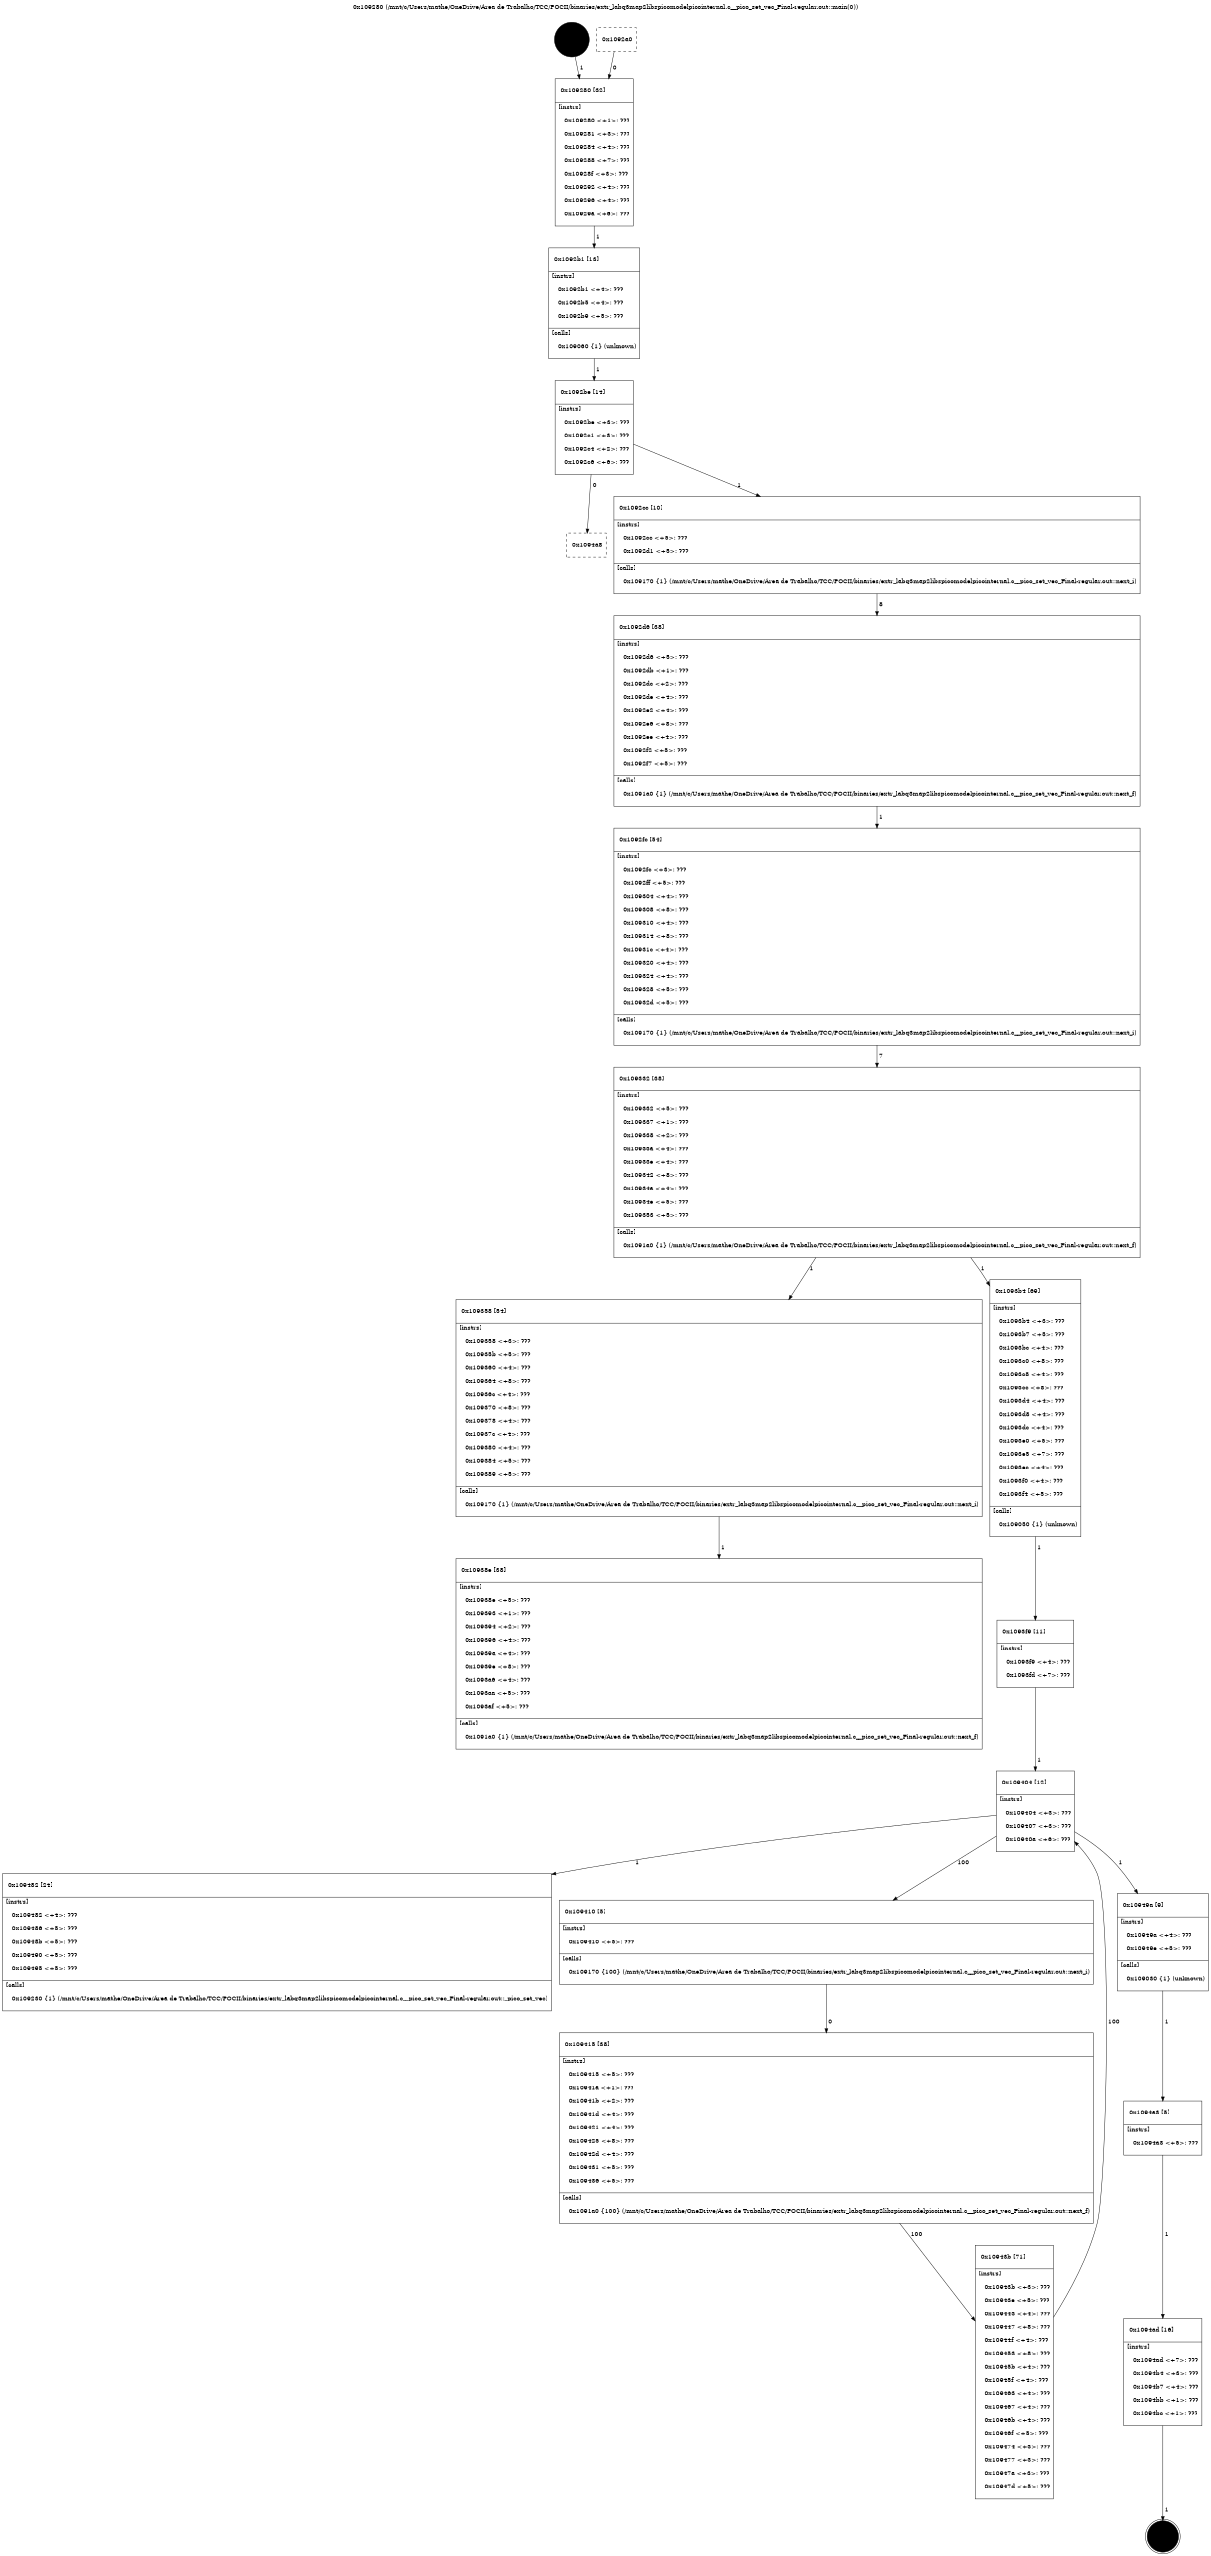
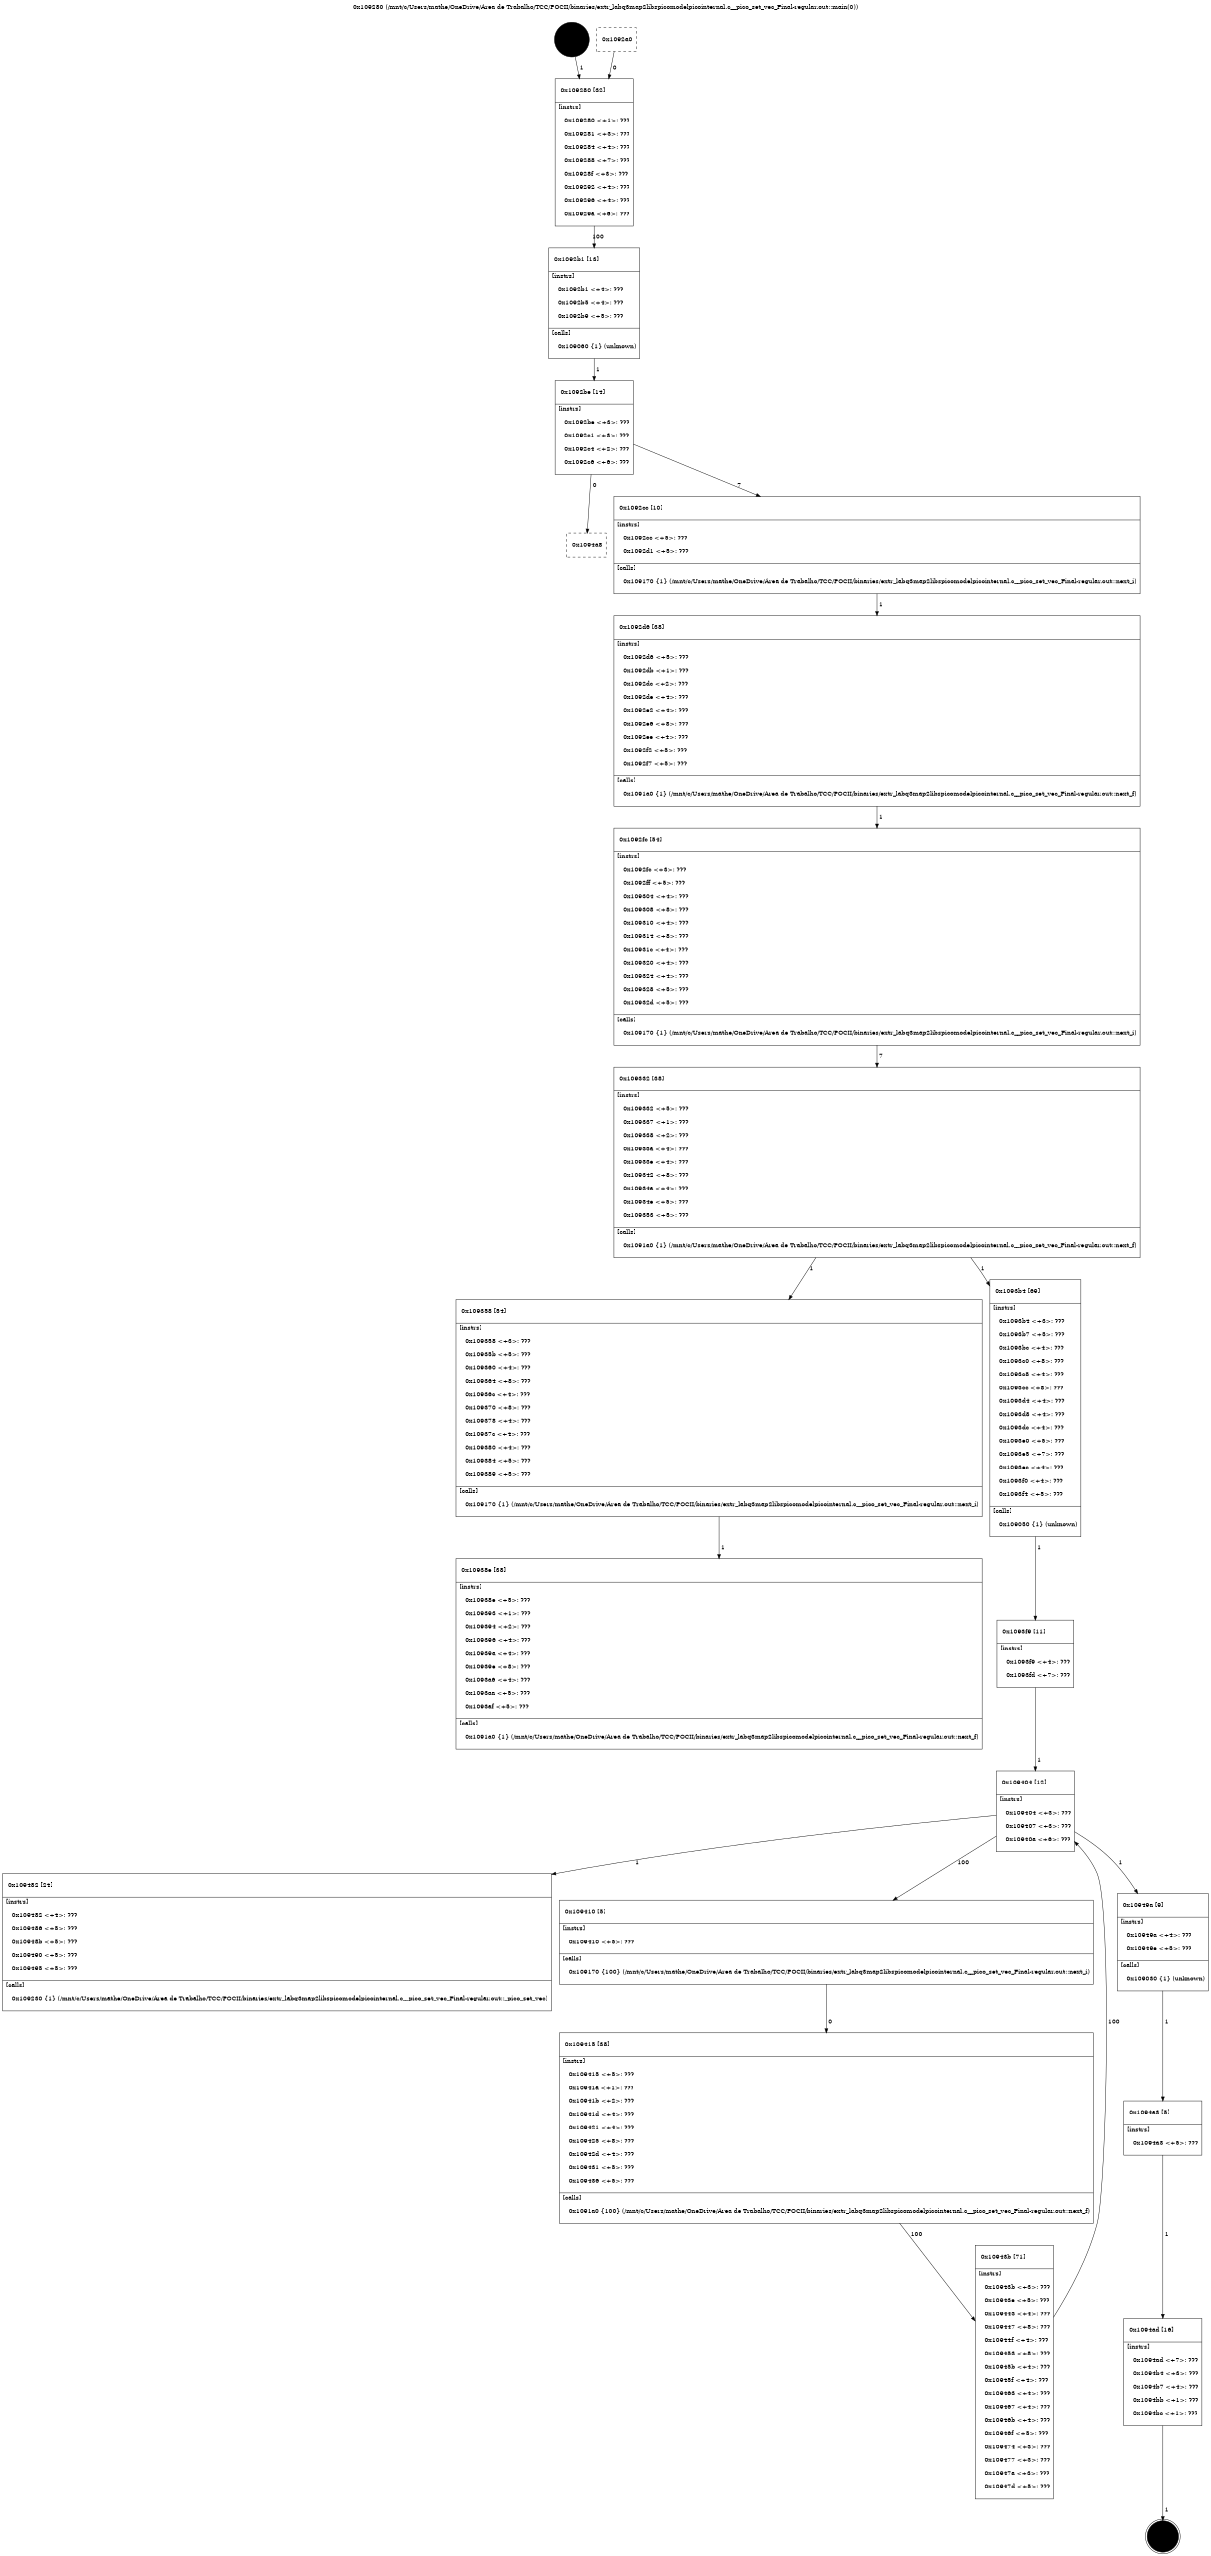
edge "0x109280 [32]" -> "0x1092b1 [13]": label " 1" -> " 100"
edge "0x1092be [14]" -> "0x1092cc [10]": label " 1" -> " 7"
edge "0x1092cc [10]" -> "0x1092d6 [38]": label " 8" -> " 1"
